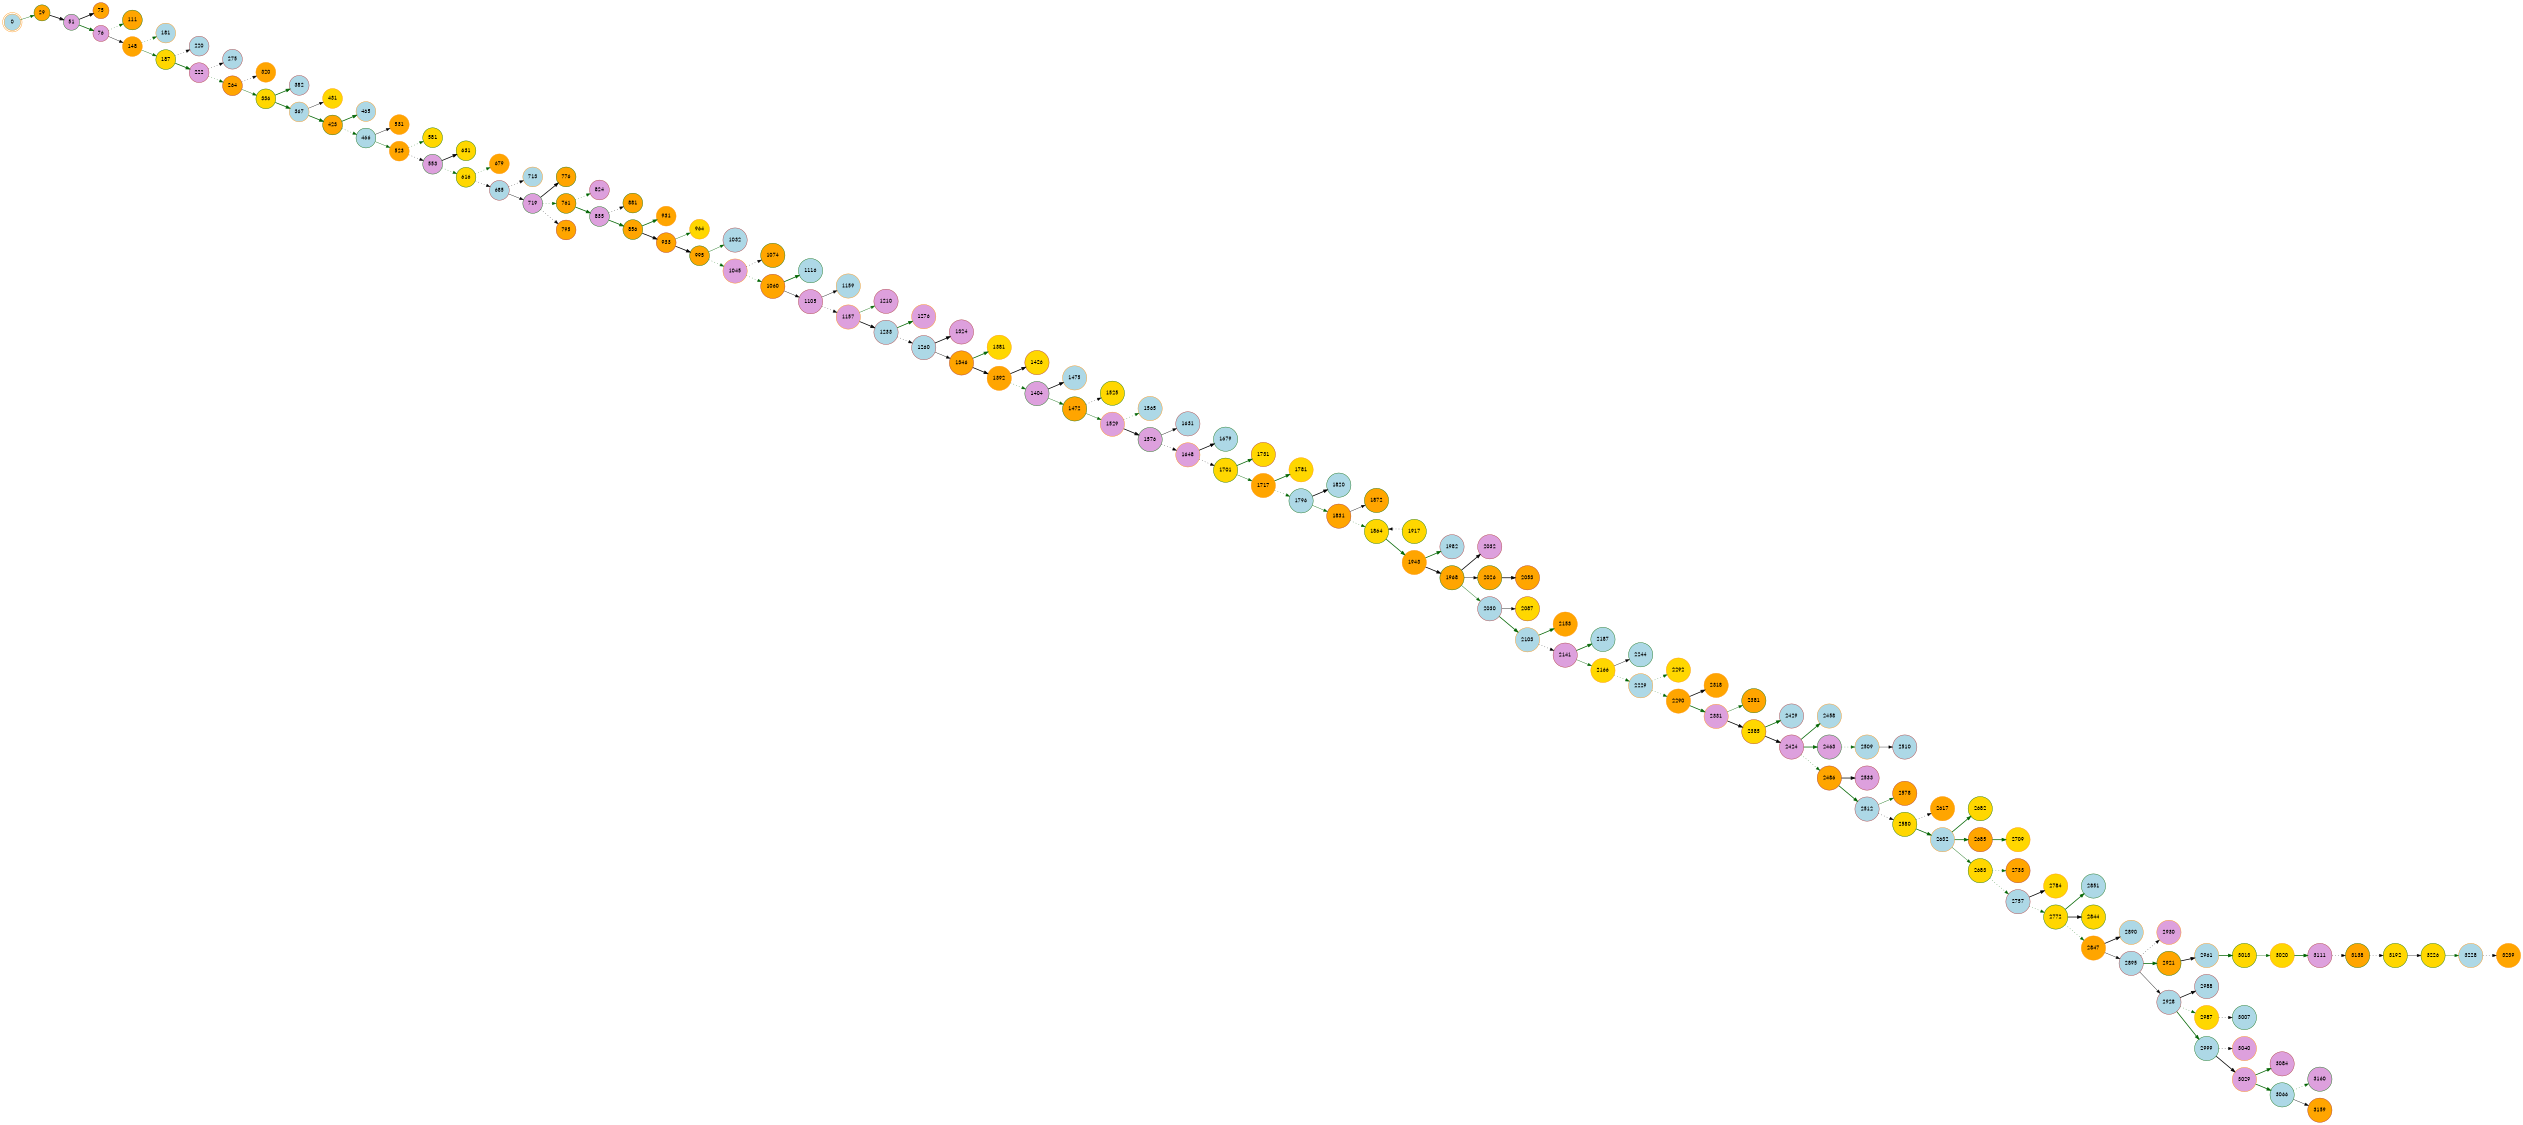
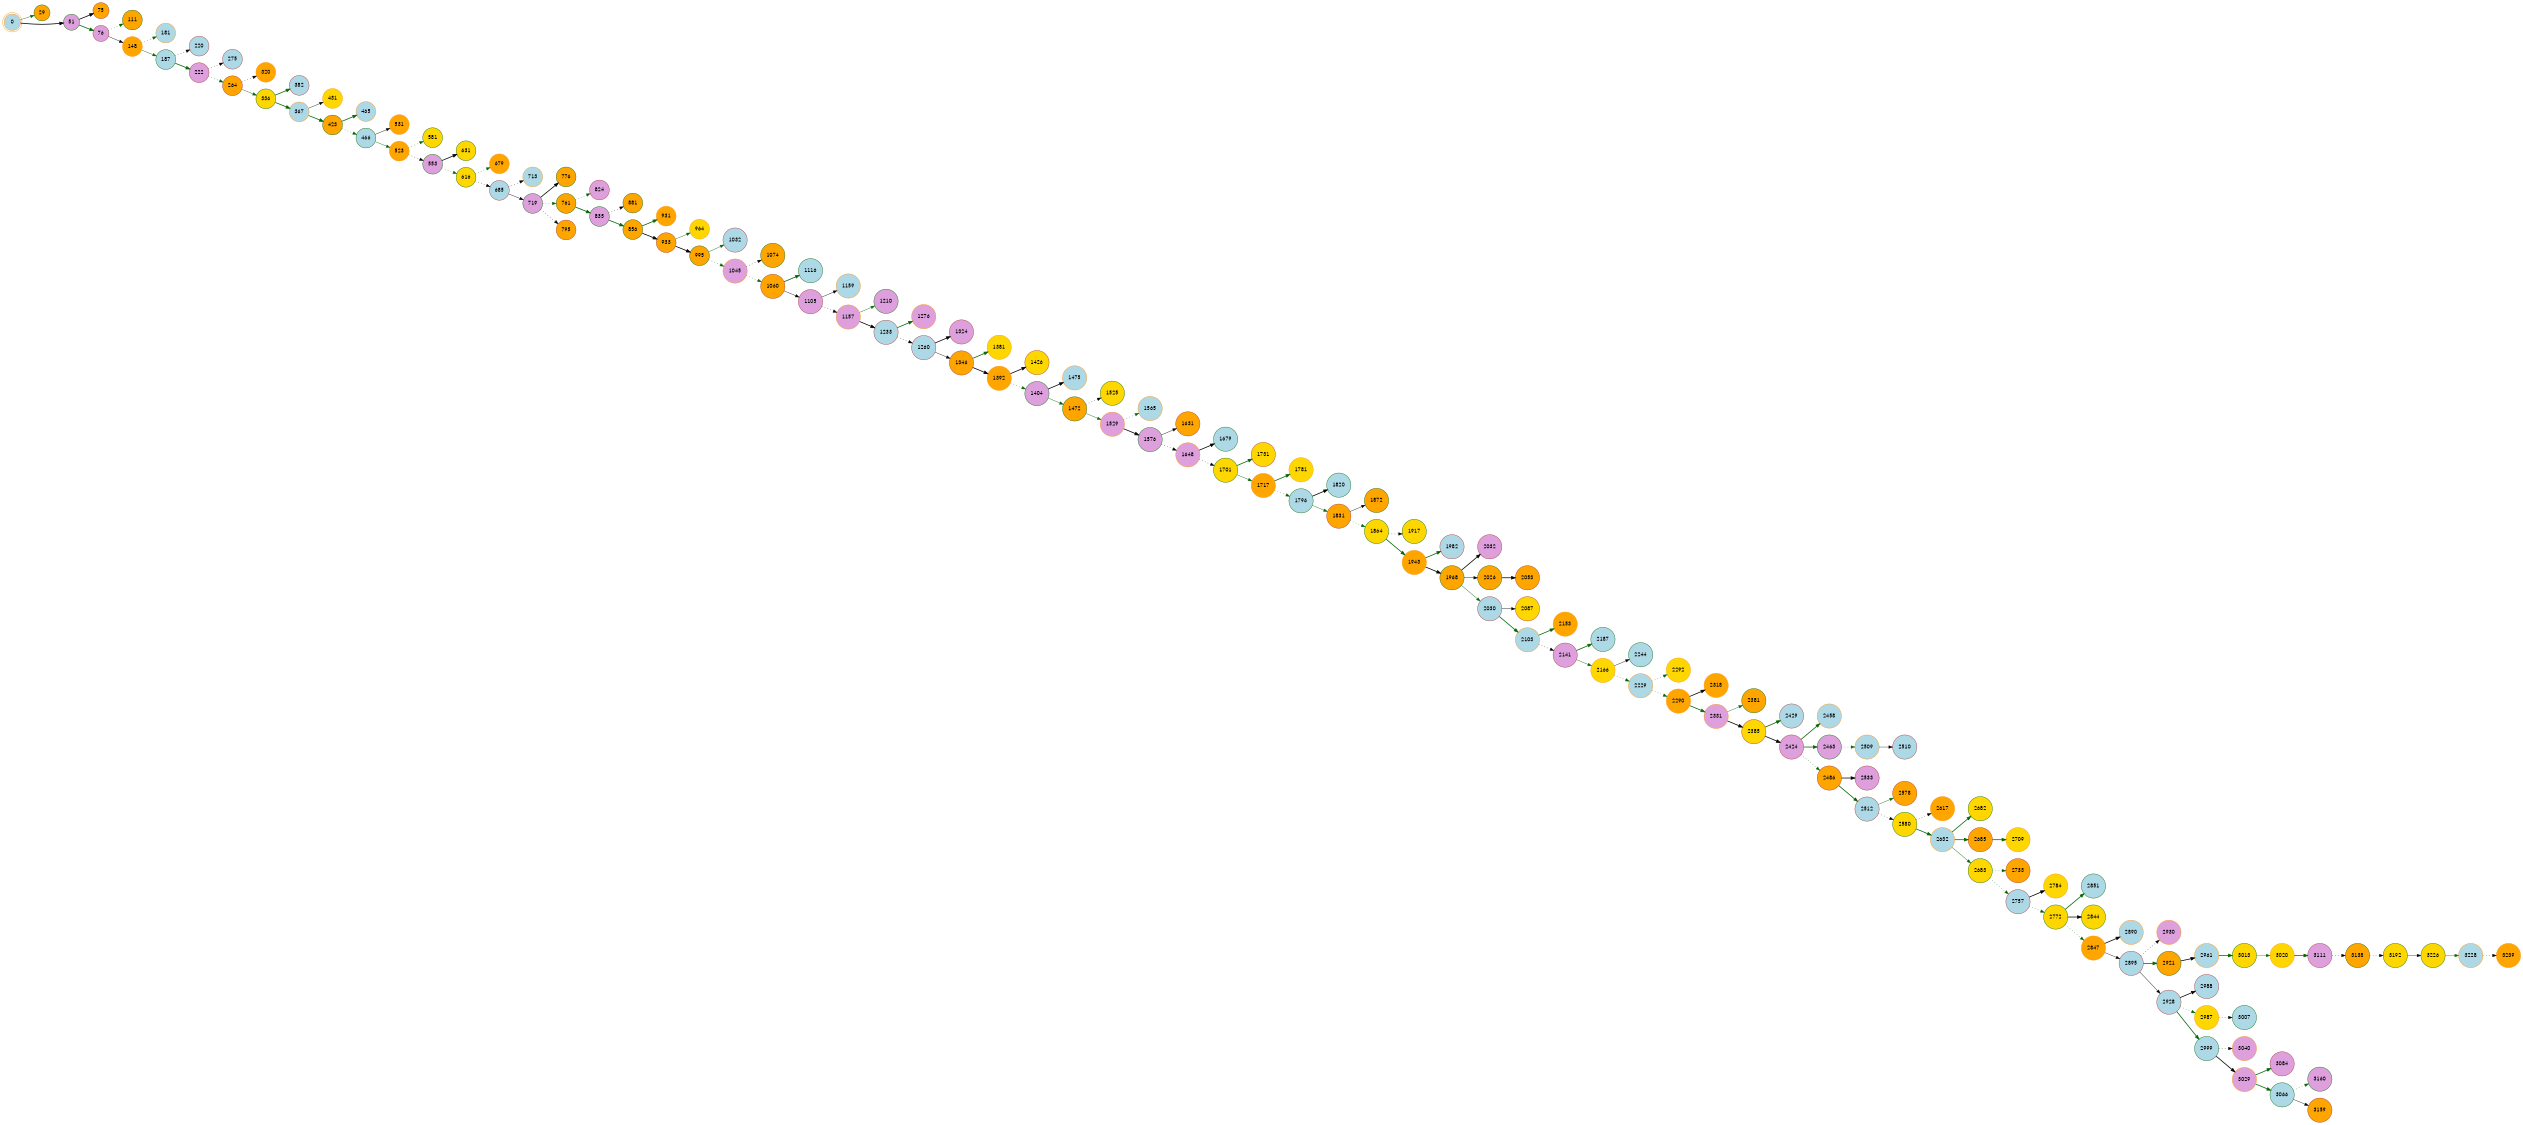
edge "29" -> "51": now "0" -> "51"
node "187": fillcolor gold -> lightblue
node "1210": color brown -> darkgreen
node "1631": fillcolor lightblue -> orange
edge "1917" -> "1864": reversed
